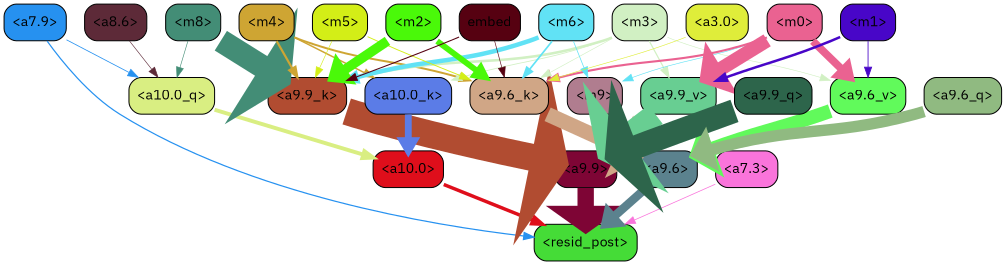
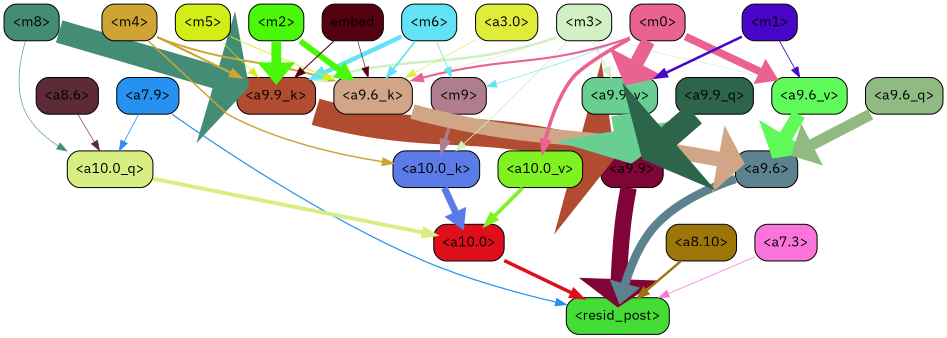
edge "<m9>" -> "<a10.0_k>": added
node "<a10.0_v>": added
node "<a8.10>": added
